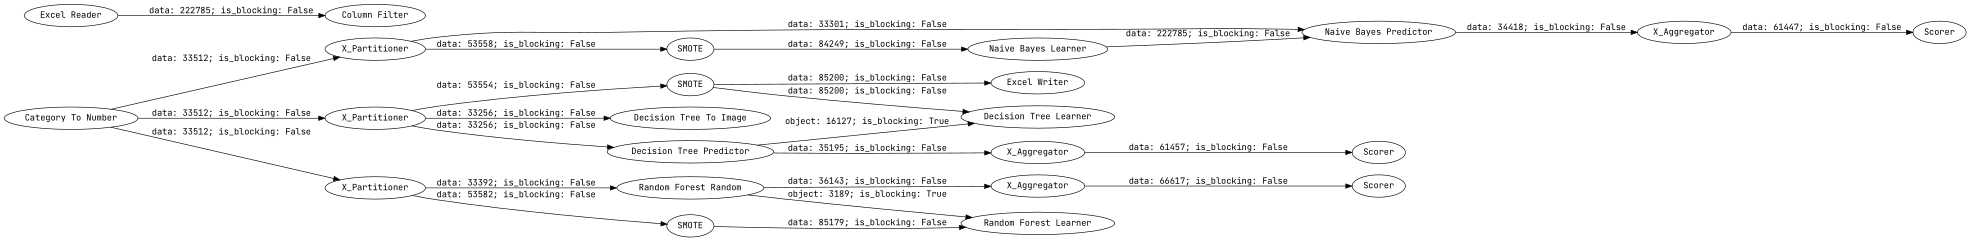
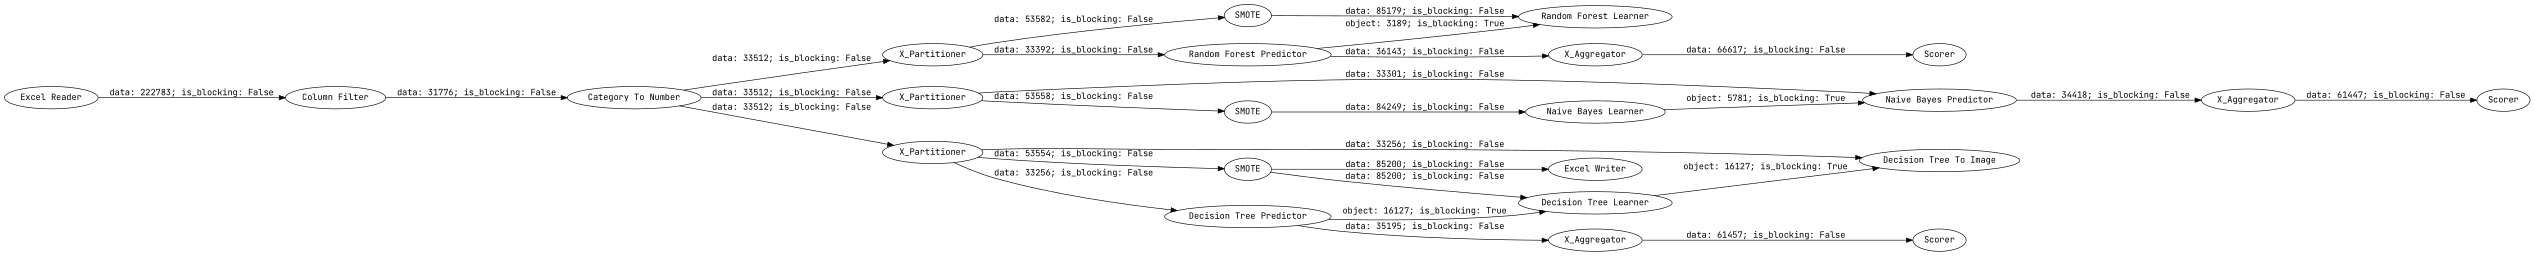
edge "Excel Reader" -> "Column Filter": label "data: 222785; is_blocking: False" -> "data: 222783; is_blocking: False"
edge "Naive Bayes Learner" -> "Naive Bayes Predictor": label "data: 222785; is_blocking: False" -> "object: 5781; is_blocking: True"
edge "Column Filter" -> "Category To Number": added, label "data: 31776; is_blocking: False"
edge "Decision Tree Learner" -> "Decision Tree To Image": added, label "object: 16127; is_blocking: True"
node "Random Forest Random": label "Random Forest Random" -> "Random Forest Predictor"
